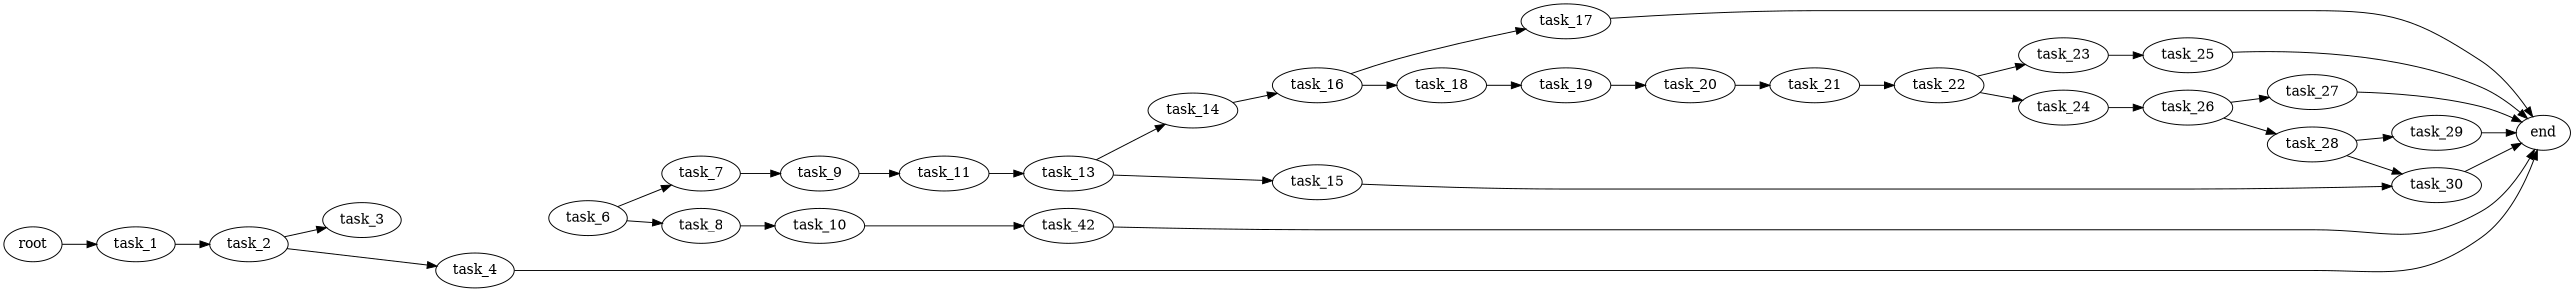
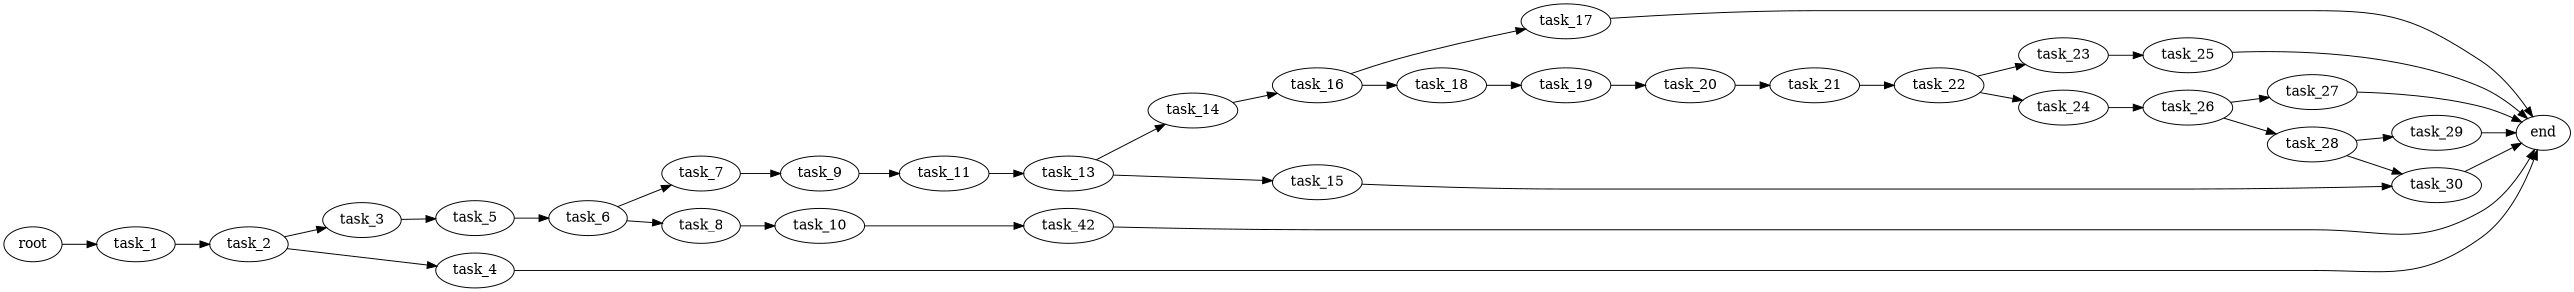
node "task_5": added
